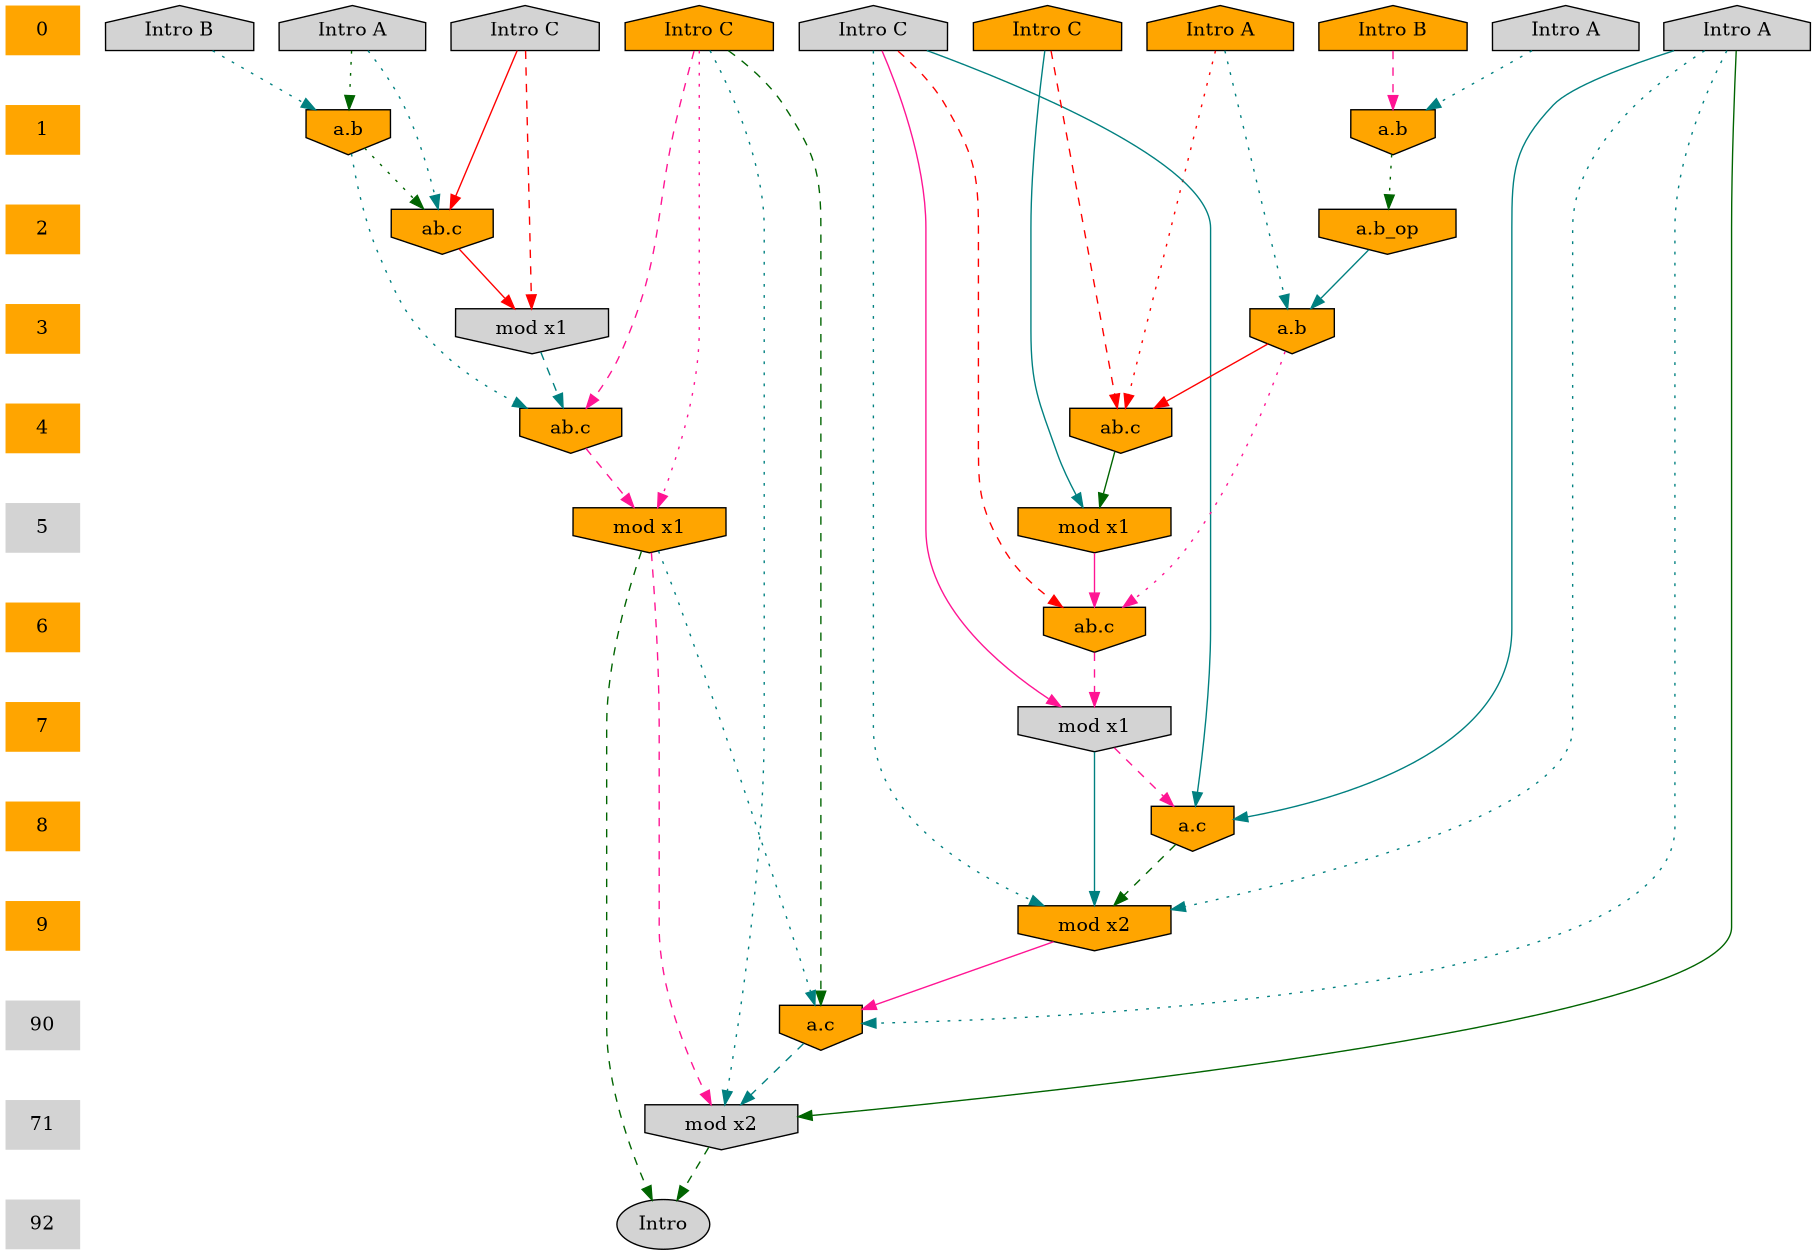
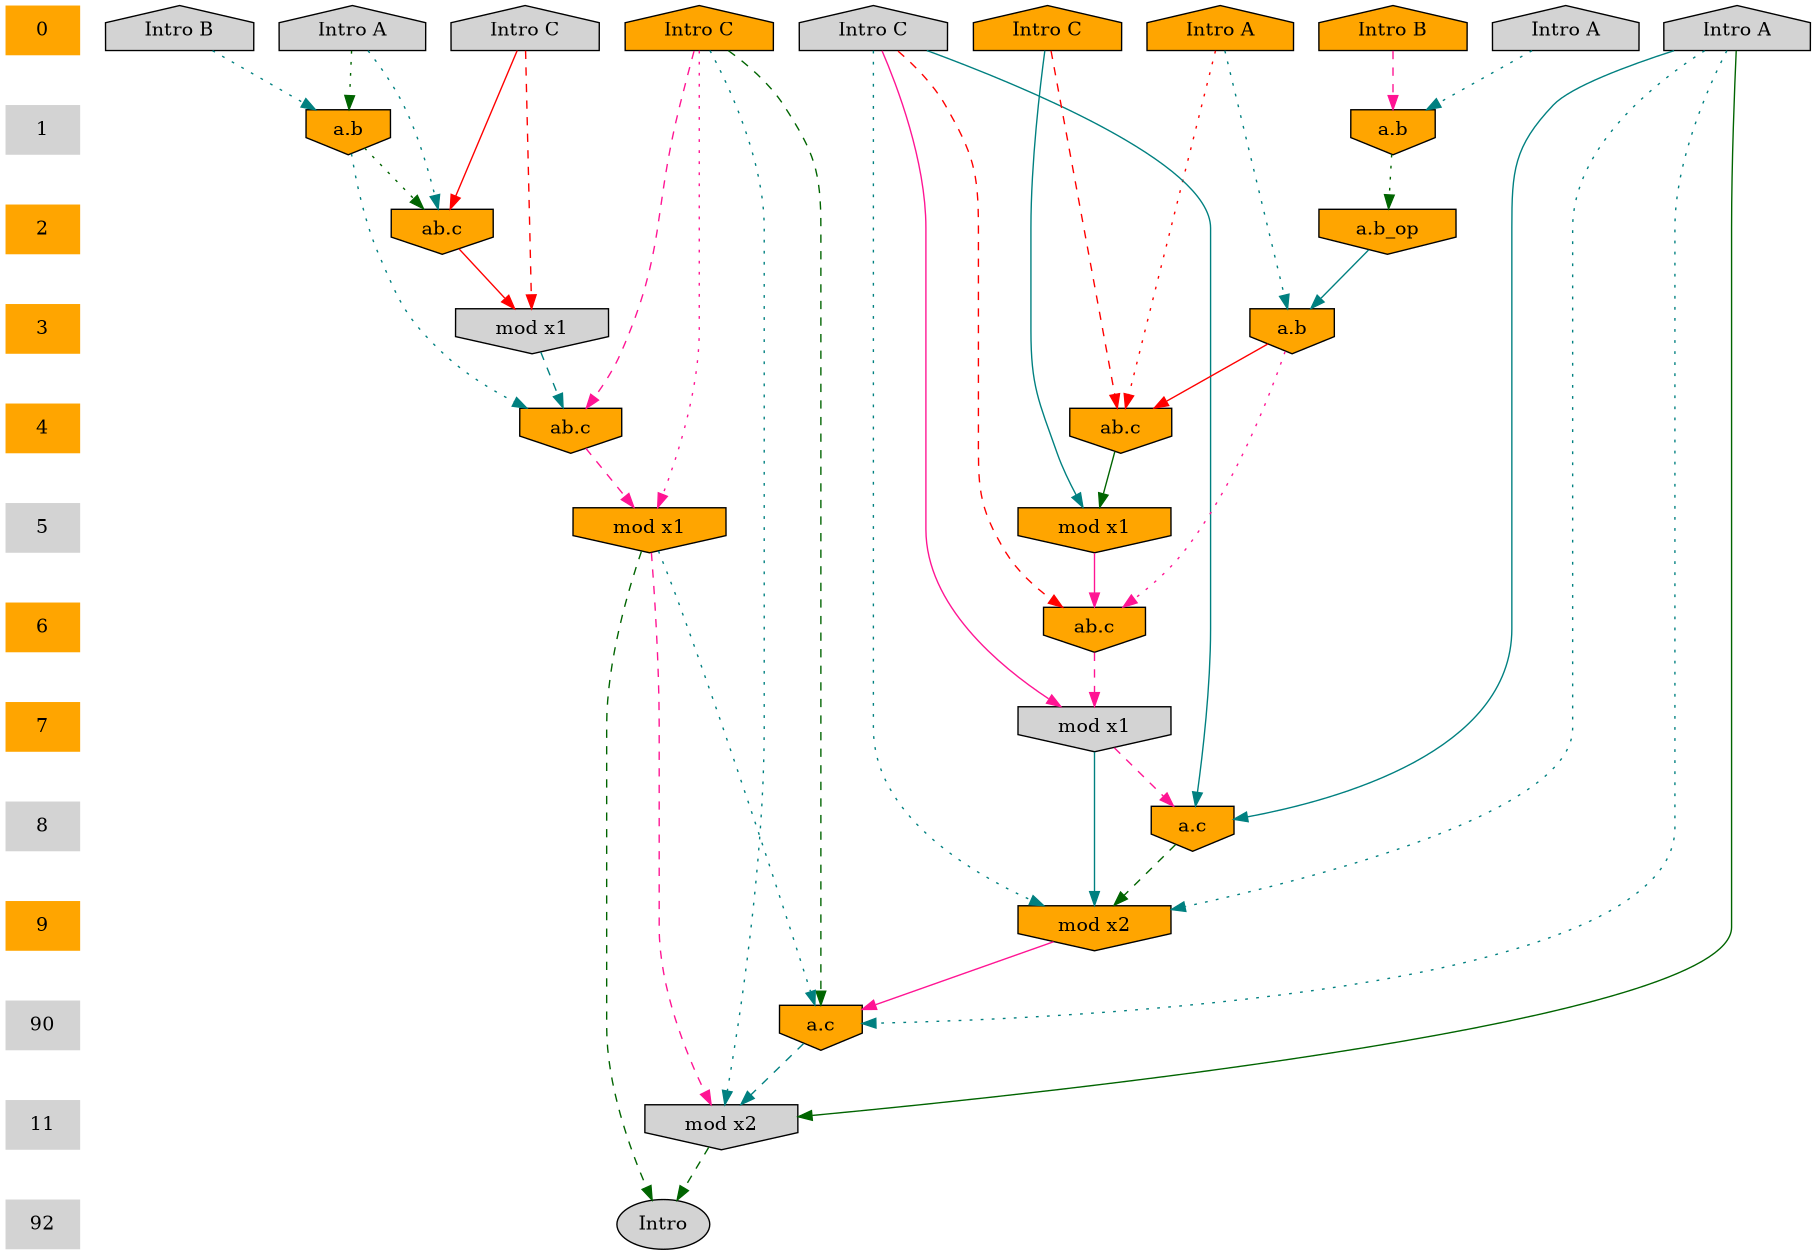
node "1": fillcolor orange -> lightgrey
node "8": fillcolor orange -> lightgrey
node "71": label "71" -> "11"
